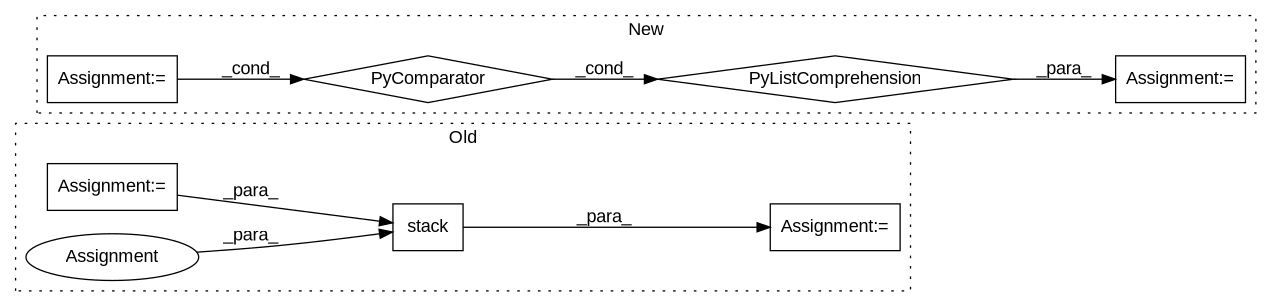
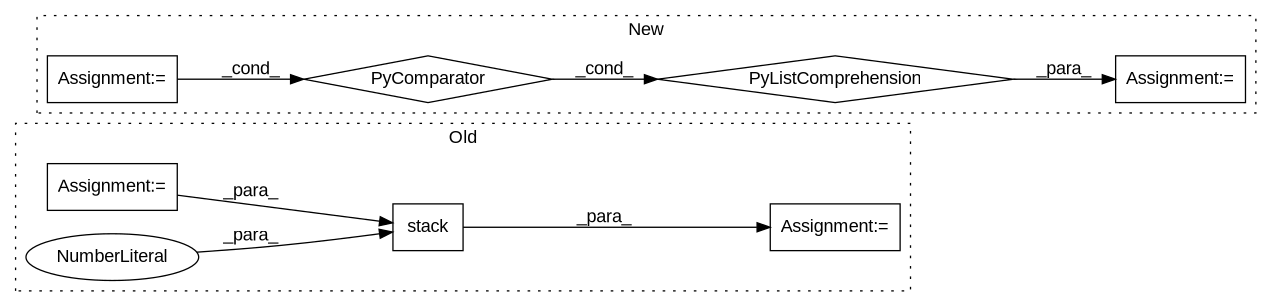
node "Assignment": label "Assignment" -> "NumberLiteral"
